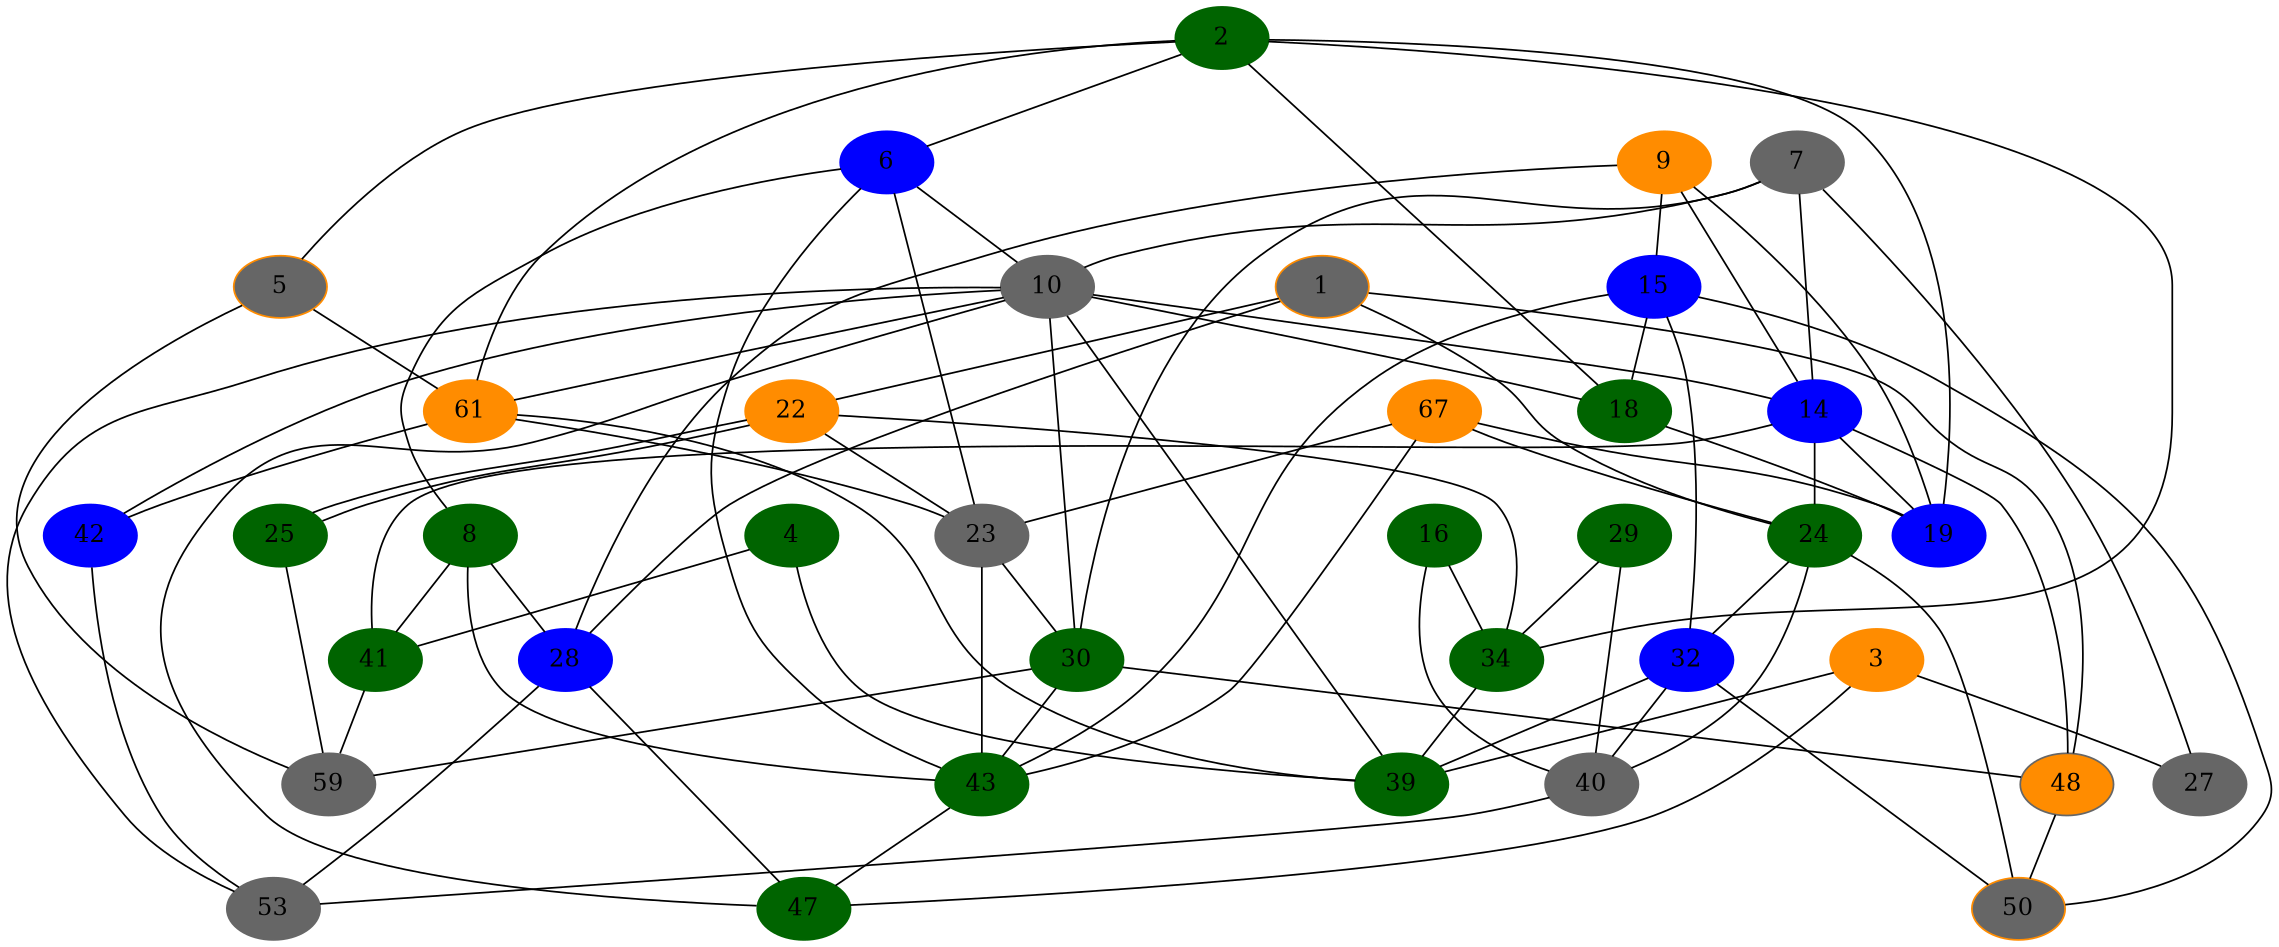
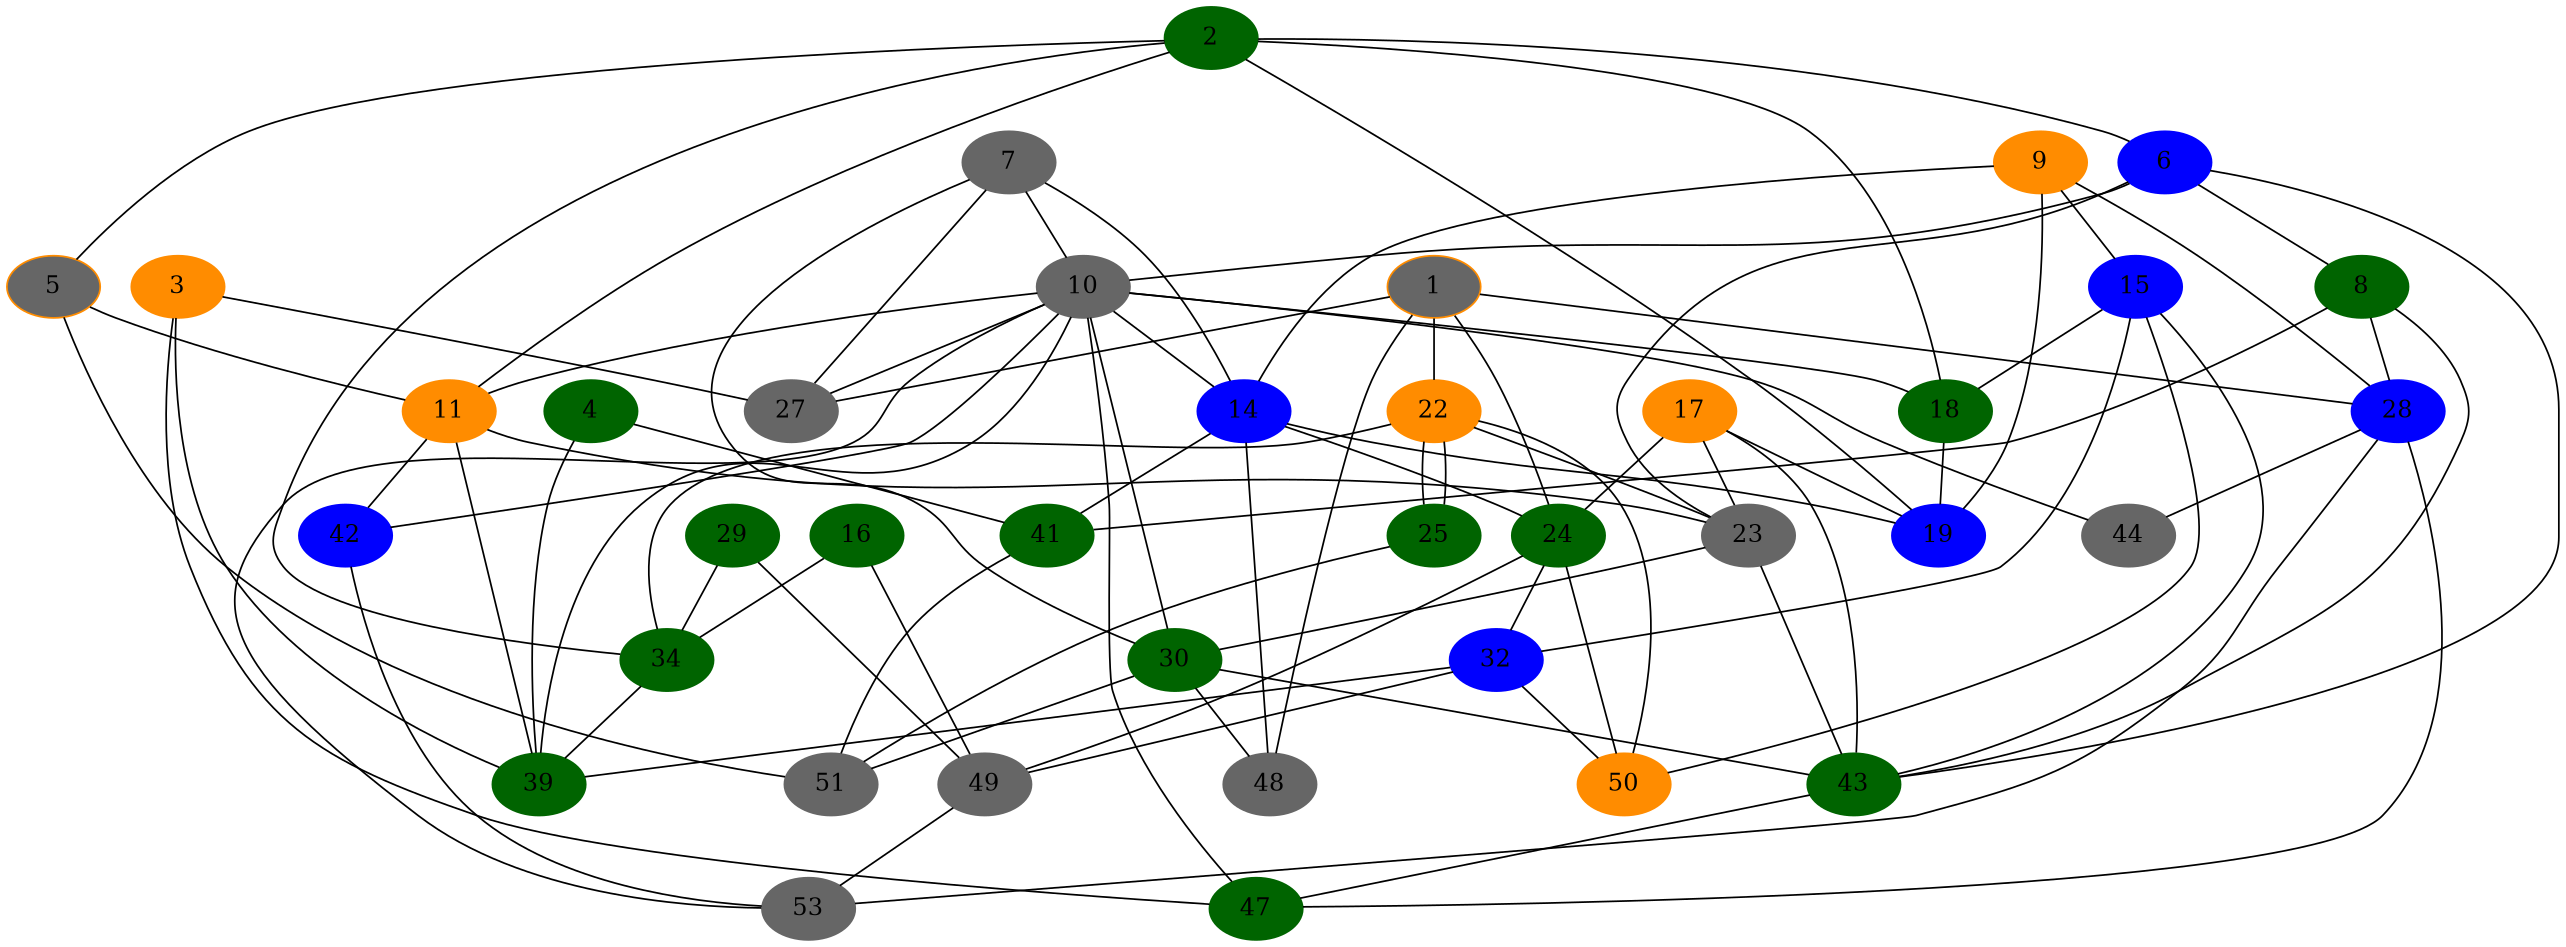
edge "1" -- "27": added
edge "10" -- "27": added
node "61": label "61" -> "11"
node "67": label "67" -> "17"
node "44": added
node "59": label "59" -> "51"
node "40": label "40" -> "49"
node "48": fillcolor darkorange -> gray40
edge "48" -- "50": now "22" -- "50"
node "50": fillcolor gray40 -> darkorange
